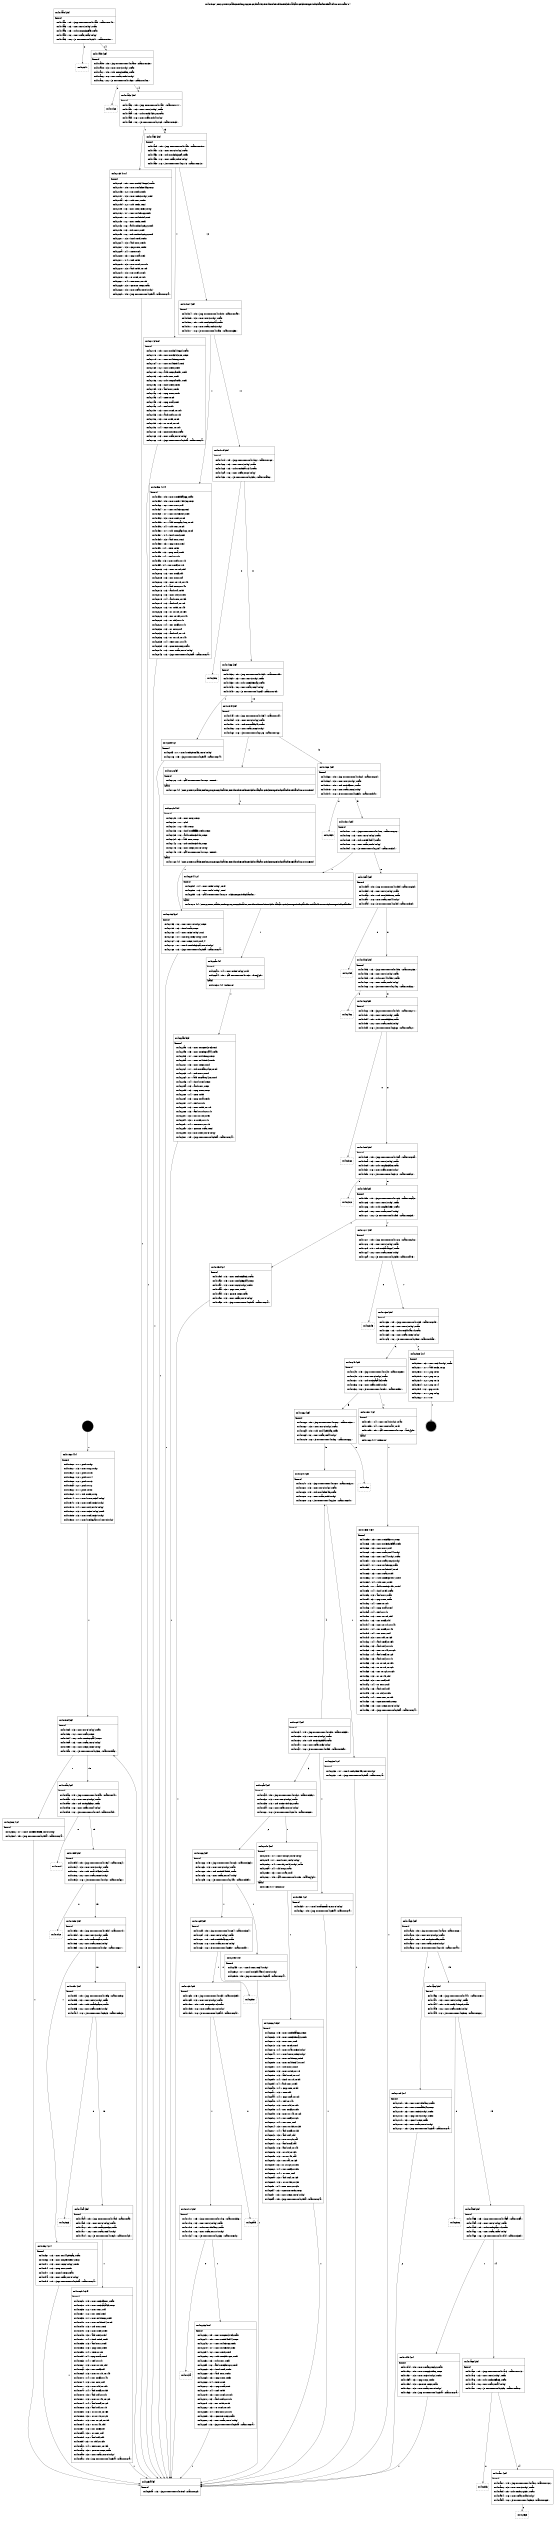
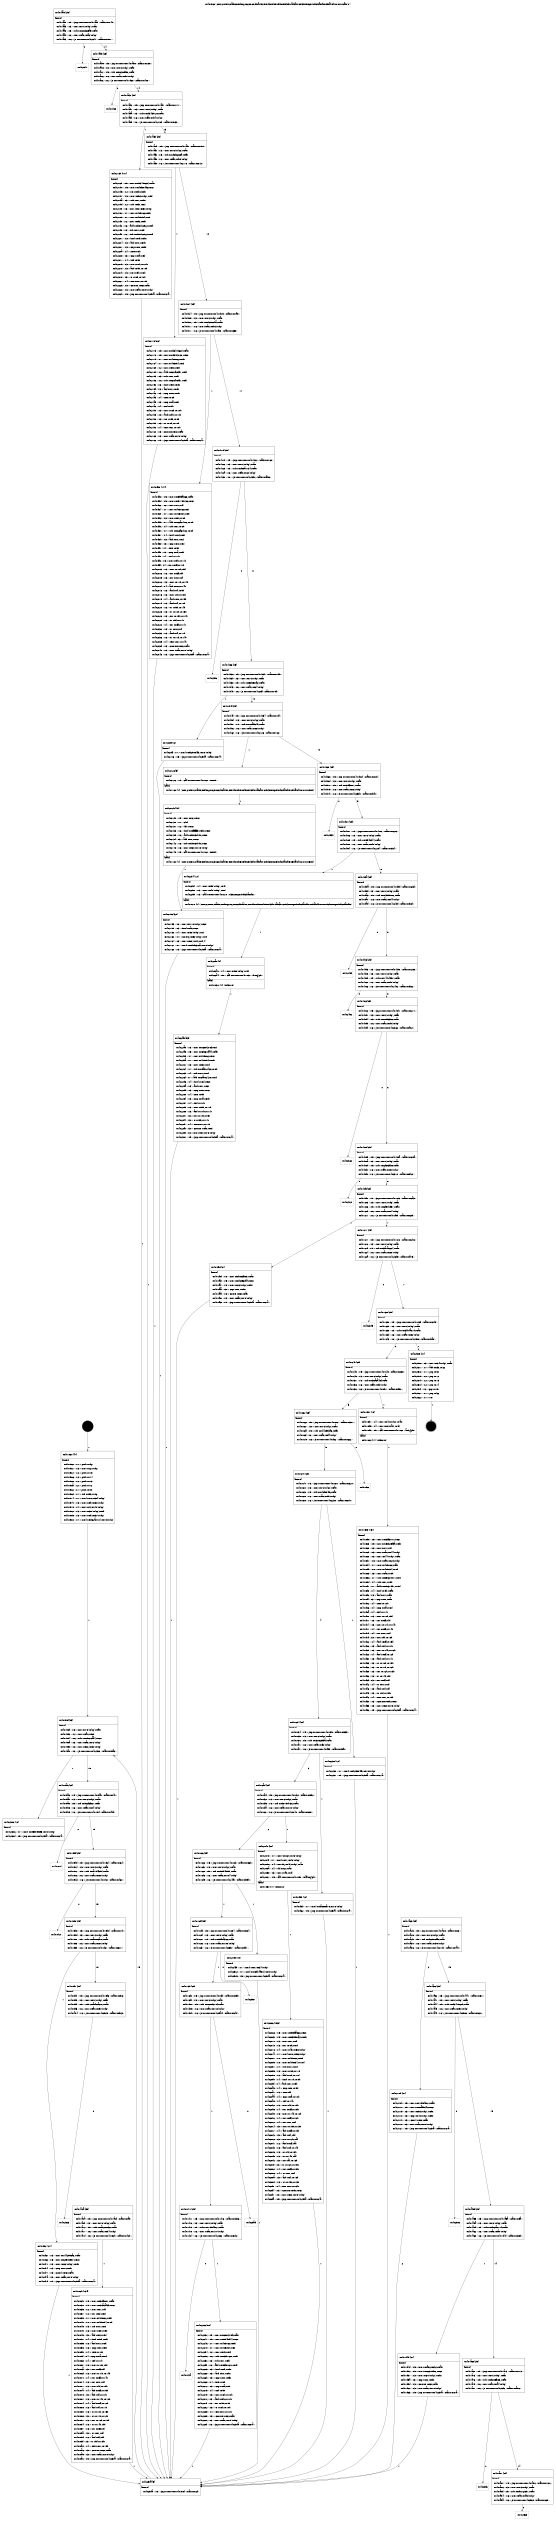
edge "0x401c94 [25]" -> "0x401c7b [25]": reversed
edge "0x4019f1 [25]" -> "0x401a0a [25]": removed, label "18"
edge "0x402306 [12]" -> "0x4025da [5]": removed, label "1"
